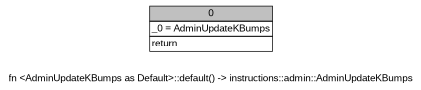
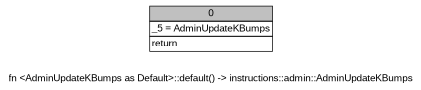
node "0": text "_0 = AdminUpdateKBumps" -> "_5 = AdminUpdateKBumps"
